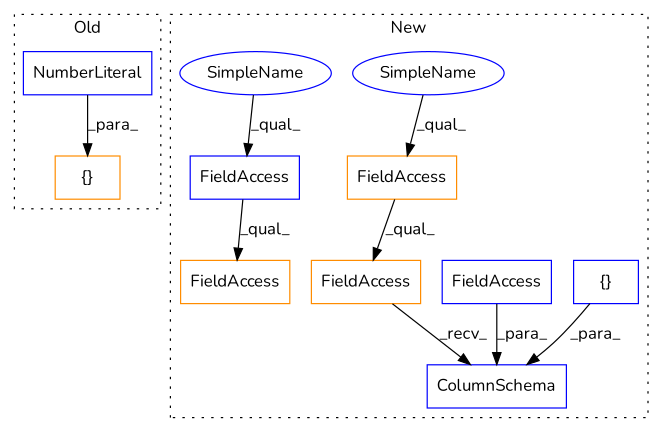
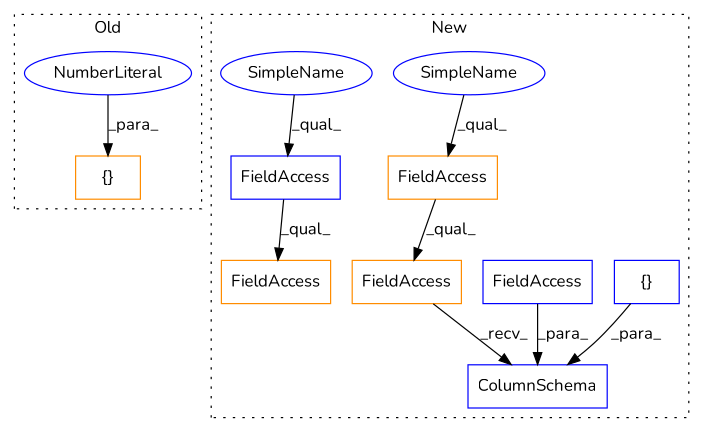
node "NumberLiteral": shape box -> ellipse
